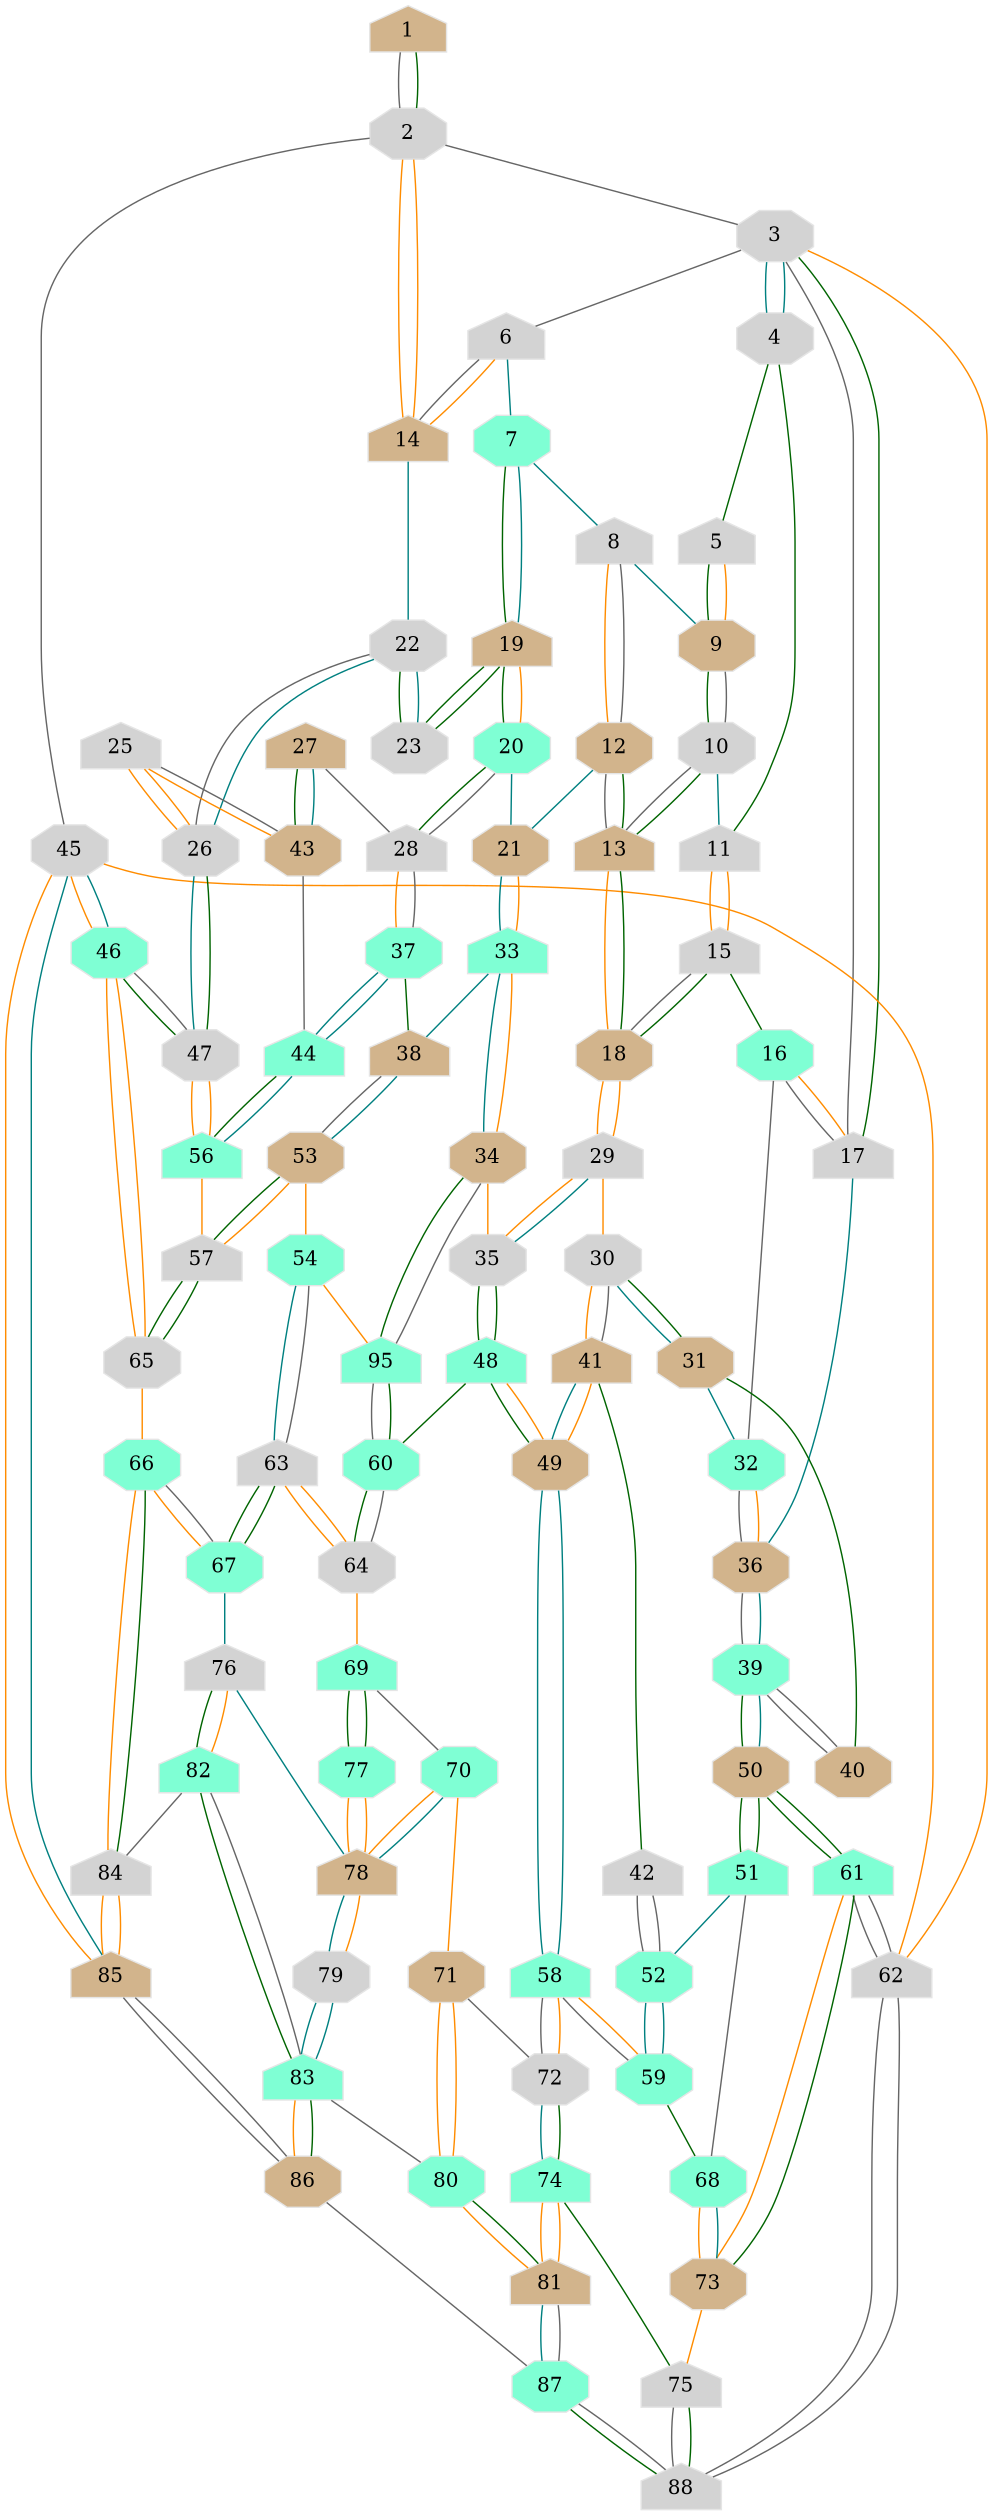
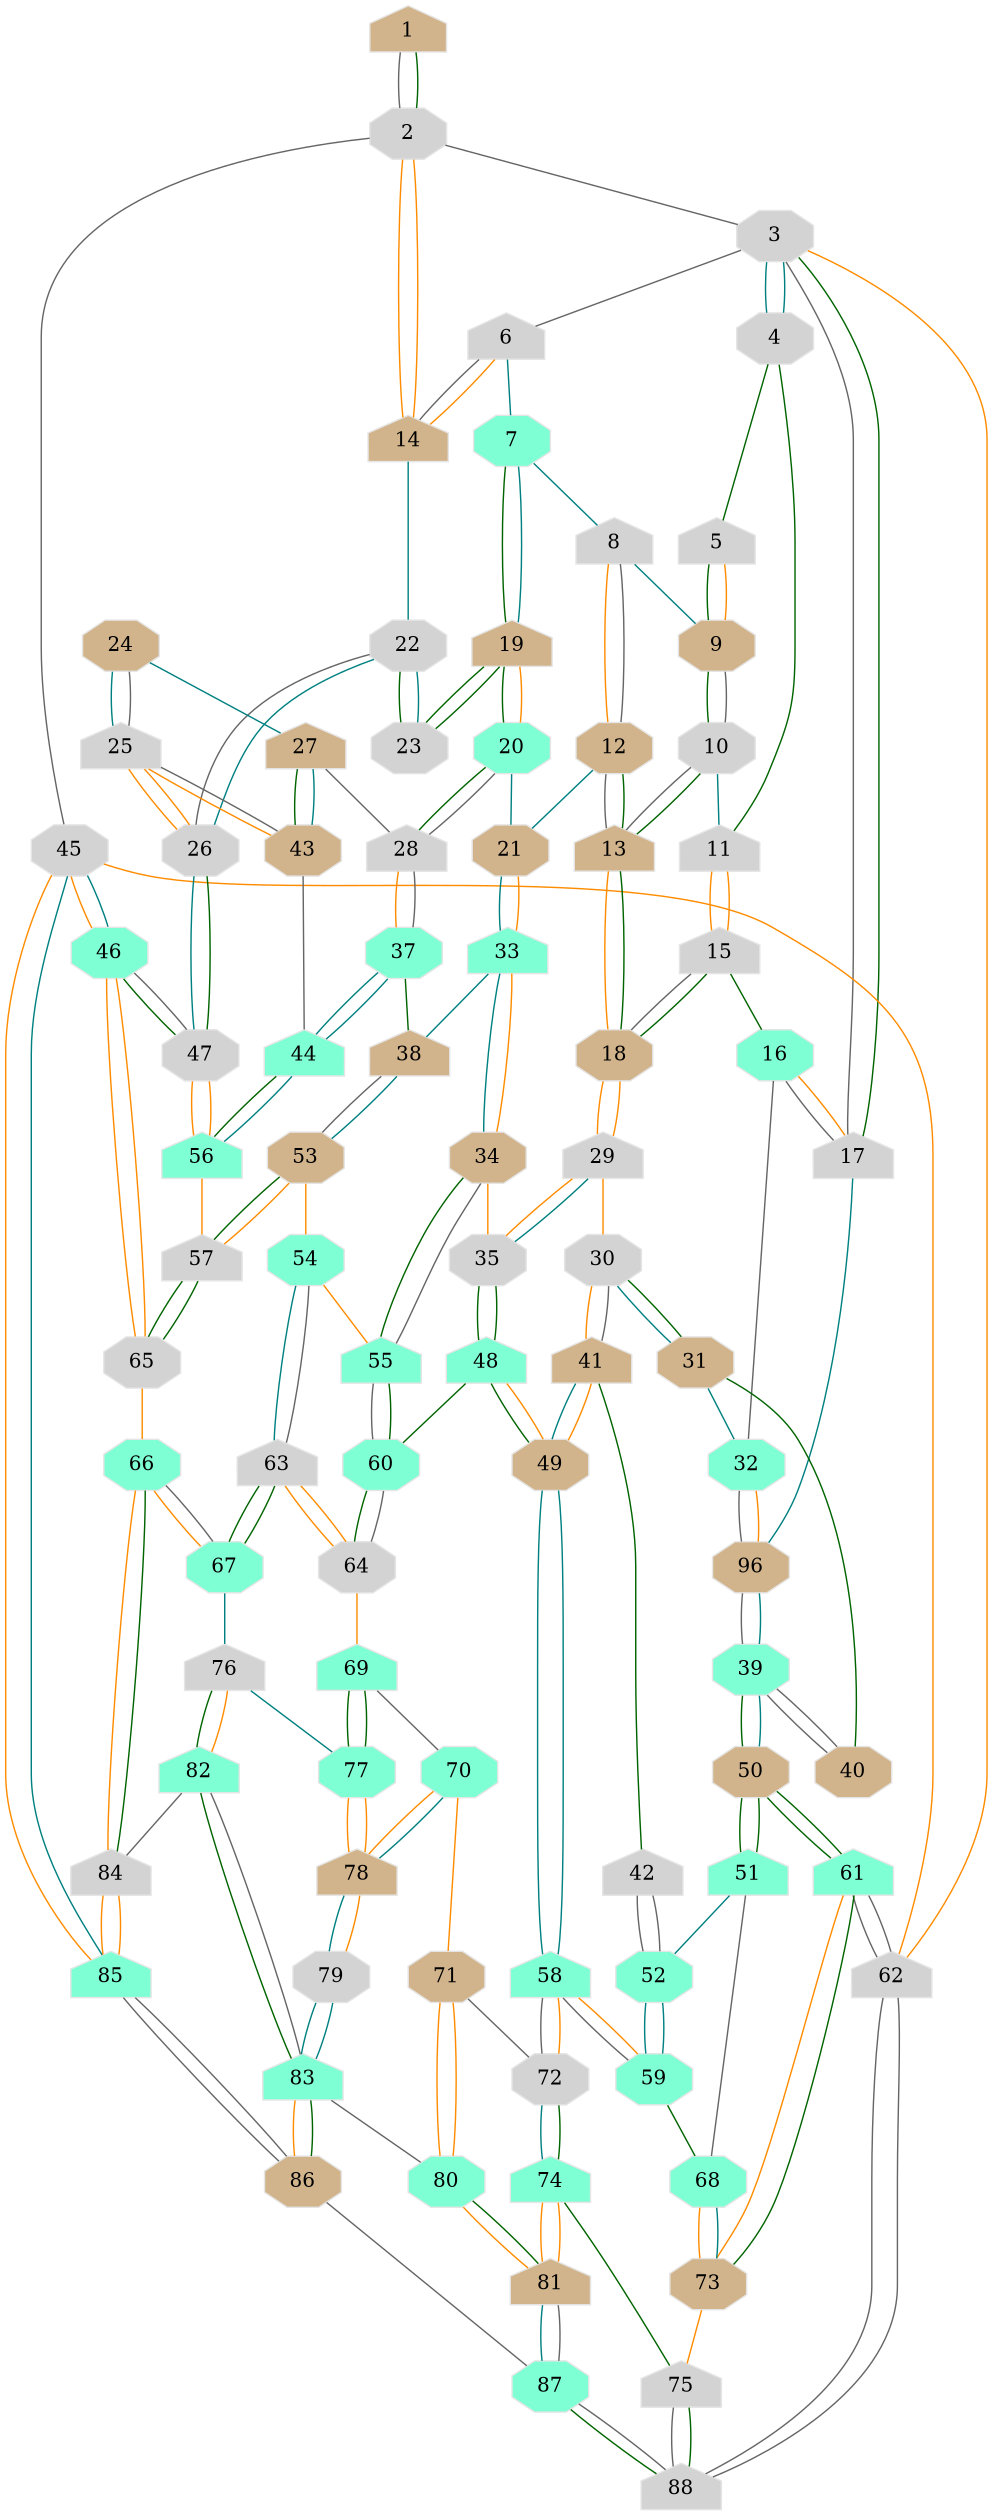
node "24": added
node "95": label "95" -> "55"
node "36": label "36" -> "96"
edge "76" -- "78": now "76" -- "77"
node "85": fillcolor tan -> aquamarine
